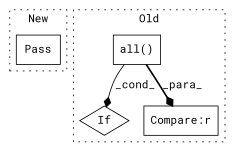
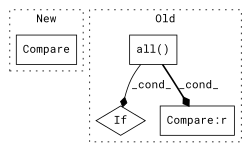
node "Pass": label "Pass" -> "Compare"
edge "all()" -> "Compare:r": label "_para_" -> "_cond_"
